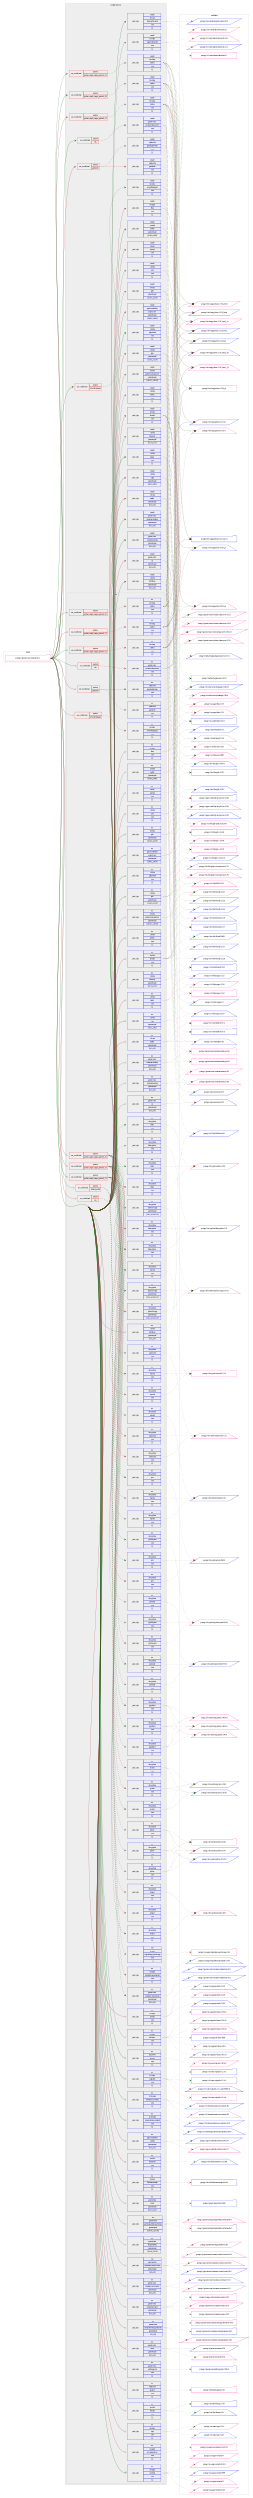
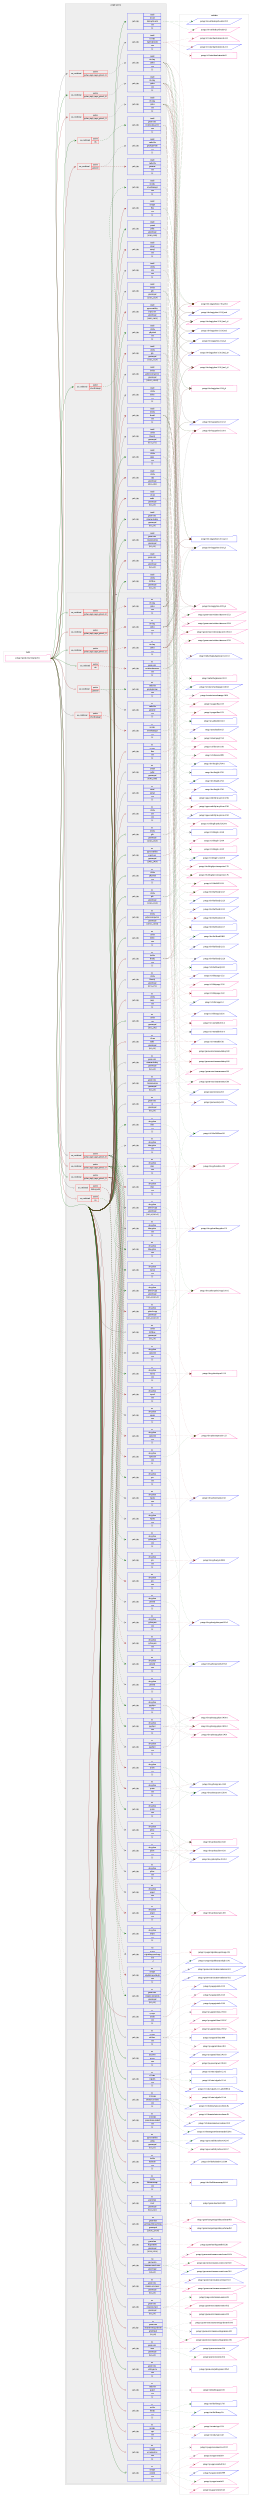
node "portage://dev-libs/glib-2.76.4": added
node "portage://dev-libs/gobject-introspection-1.76.1": color blue -> deeppink
node "portage://dev-python/python-pam-2.0.2-r2": color deeppink -> blue
